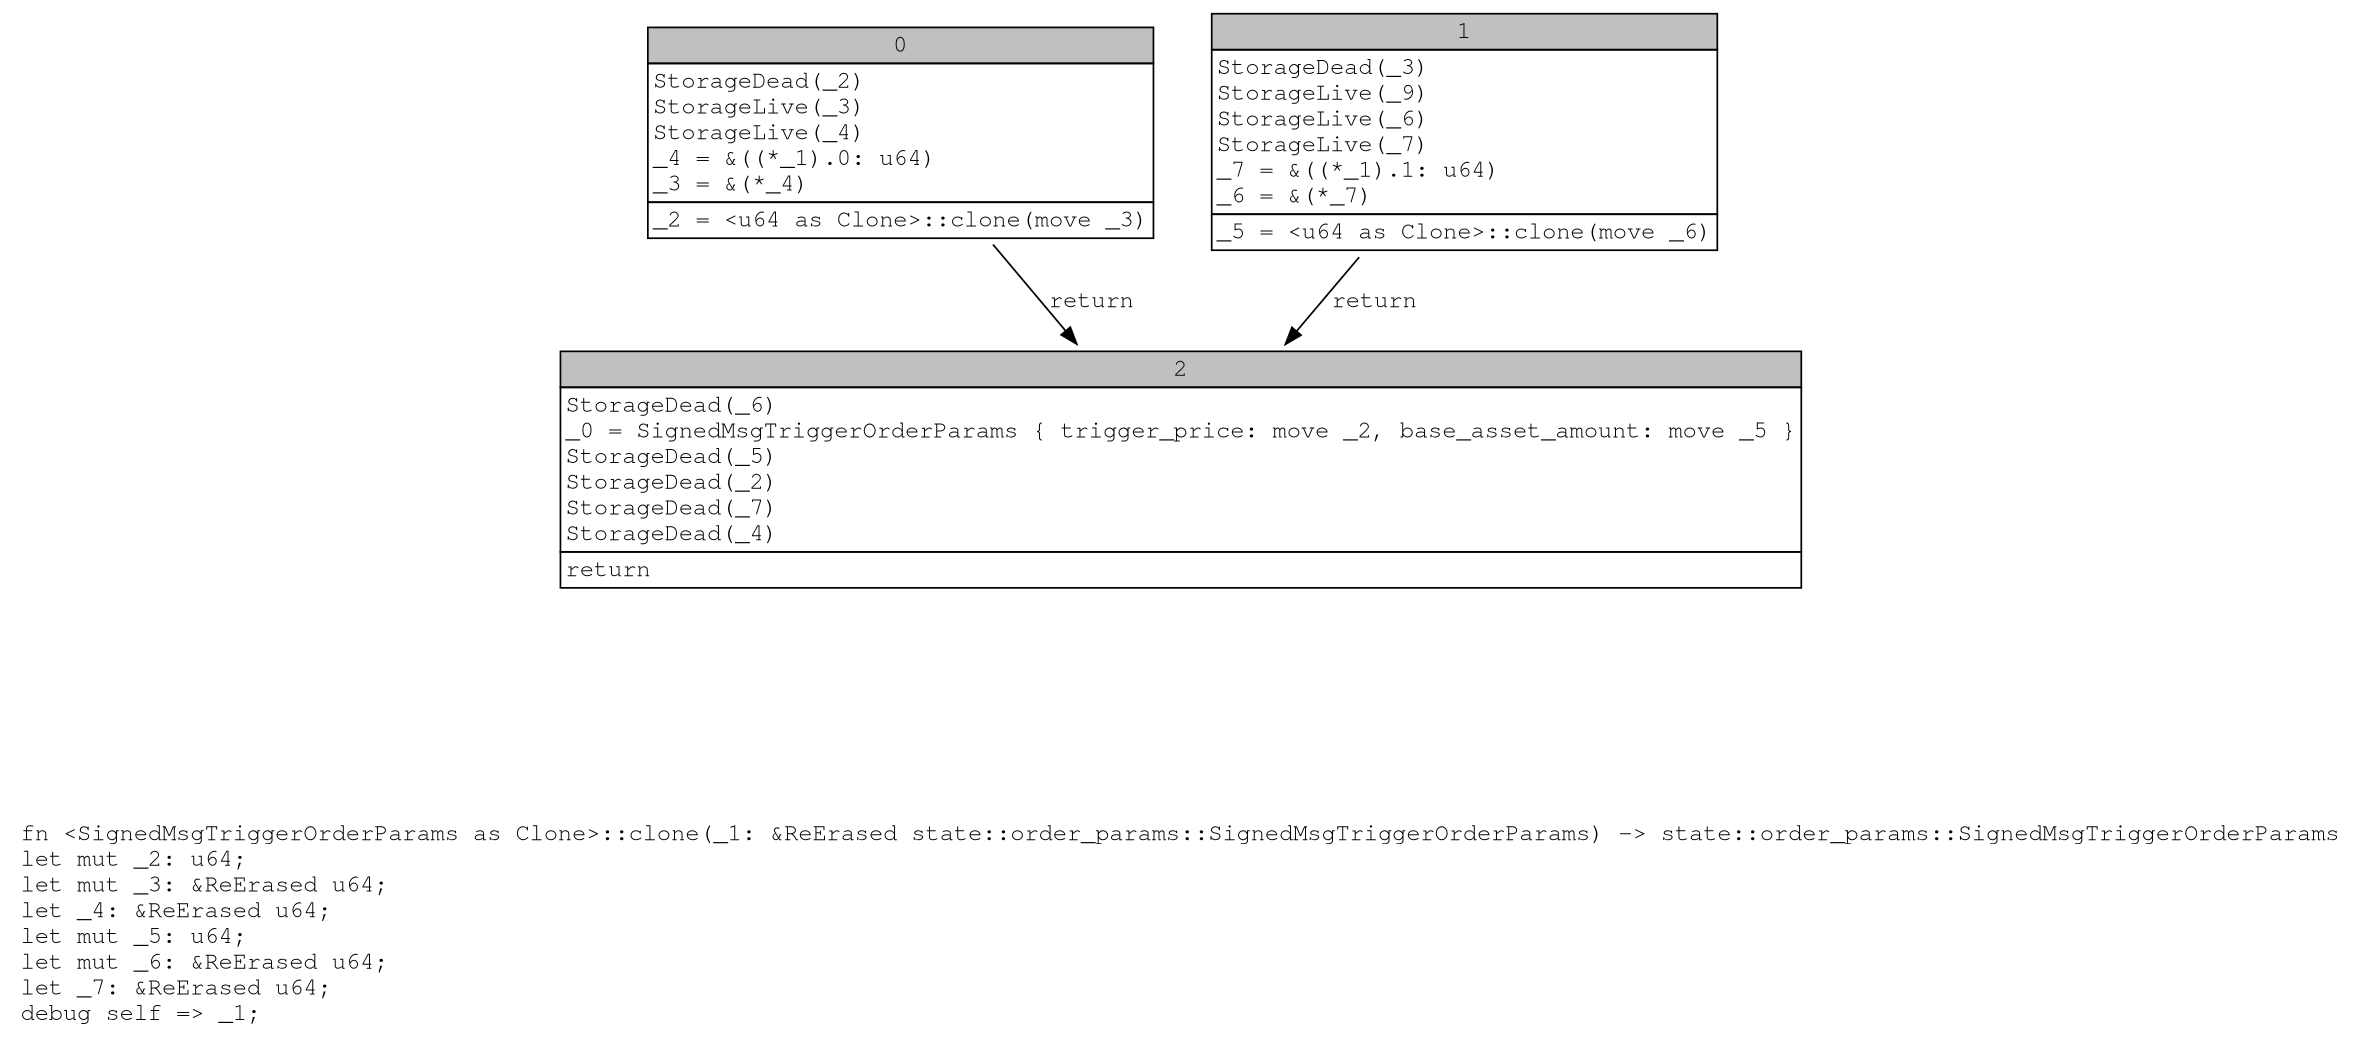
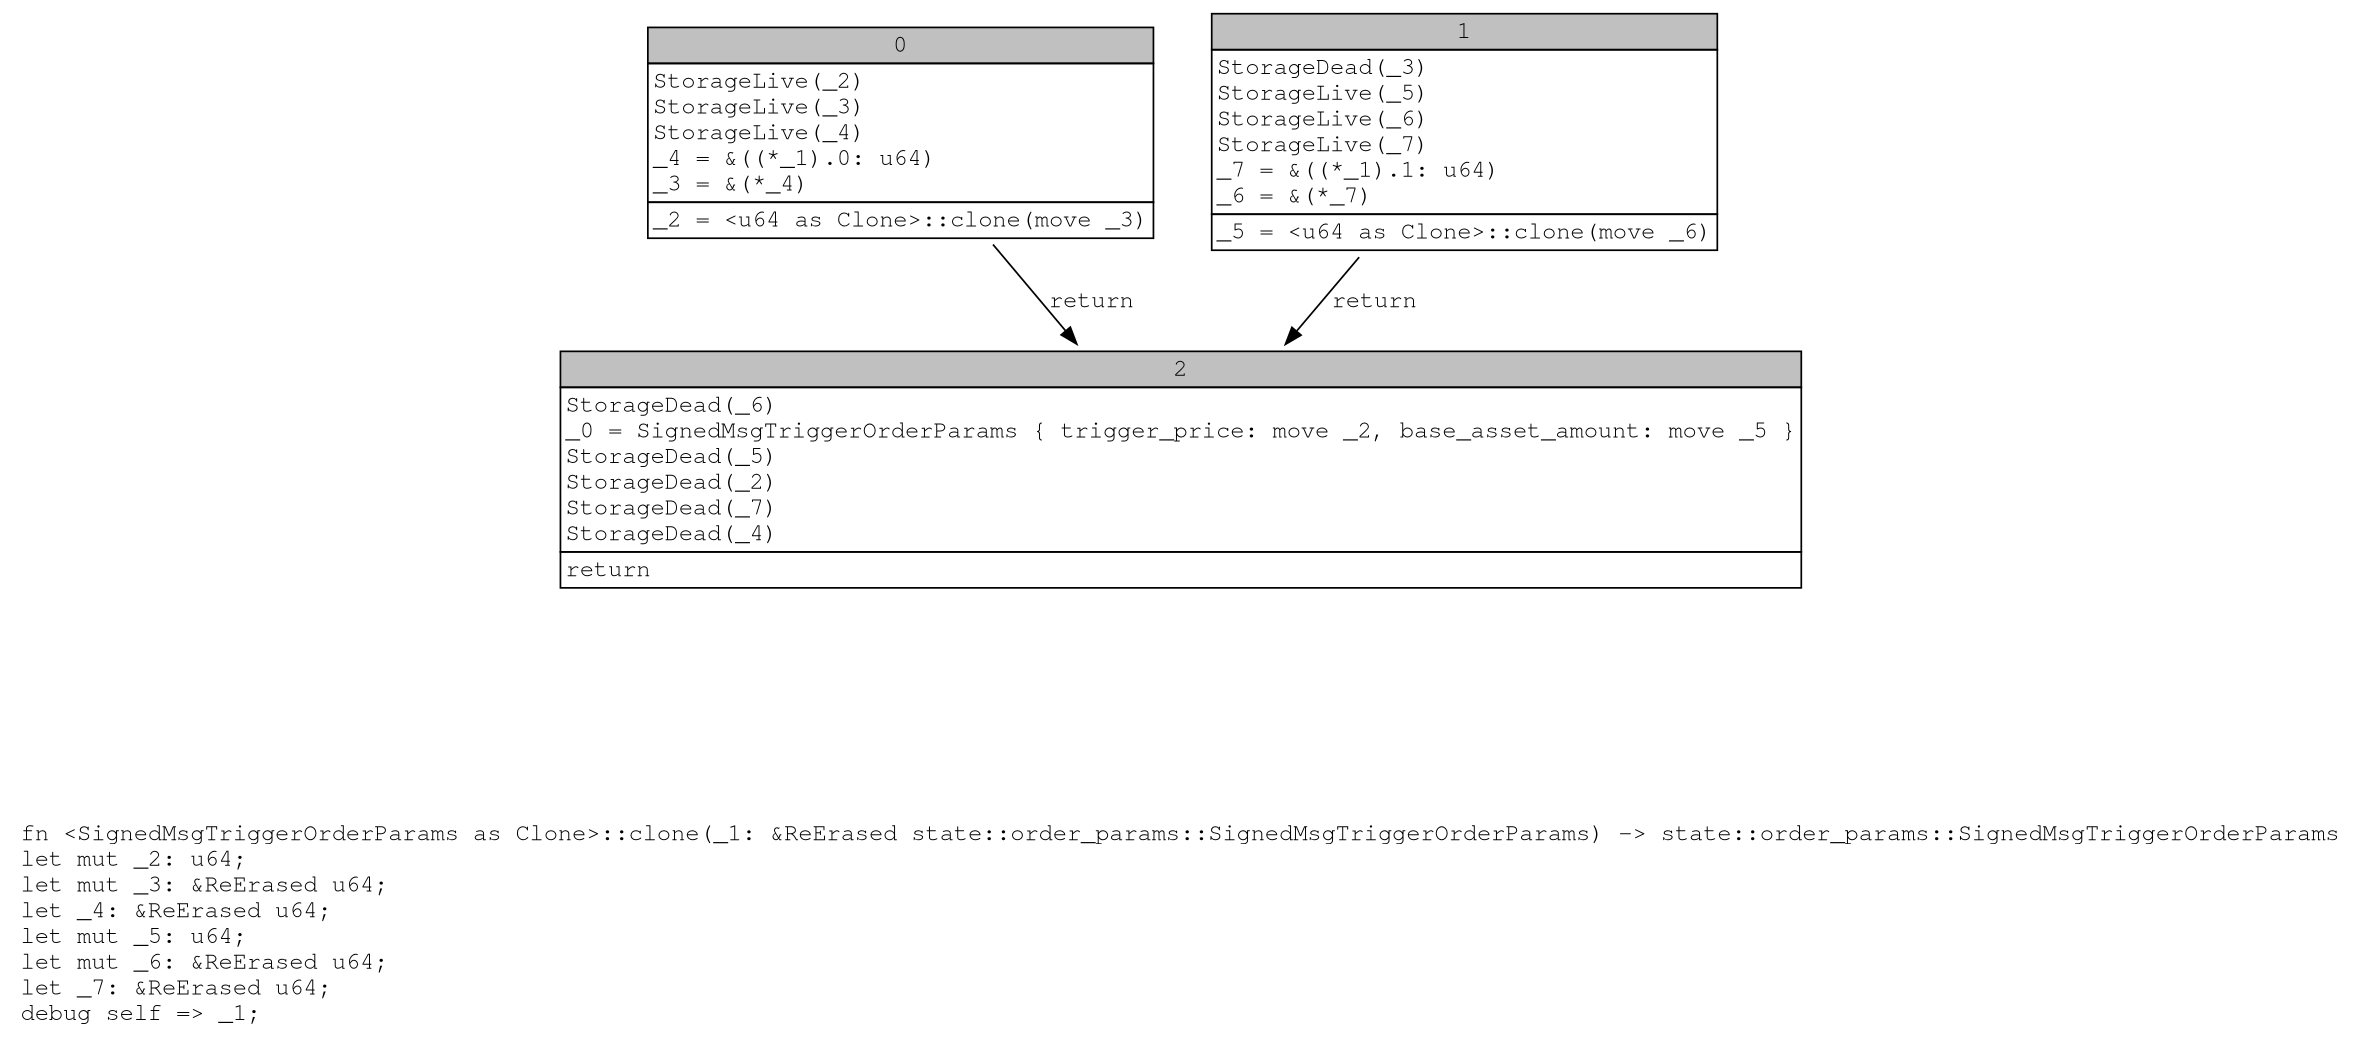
node "0": text "StorageDead(_2)" -> "StorageLive(_2)"
node "1": text "StorageLive(_9)" -> "StorageLive(_5)"
